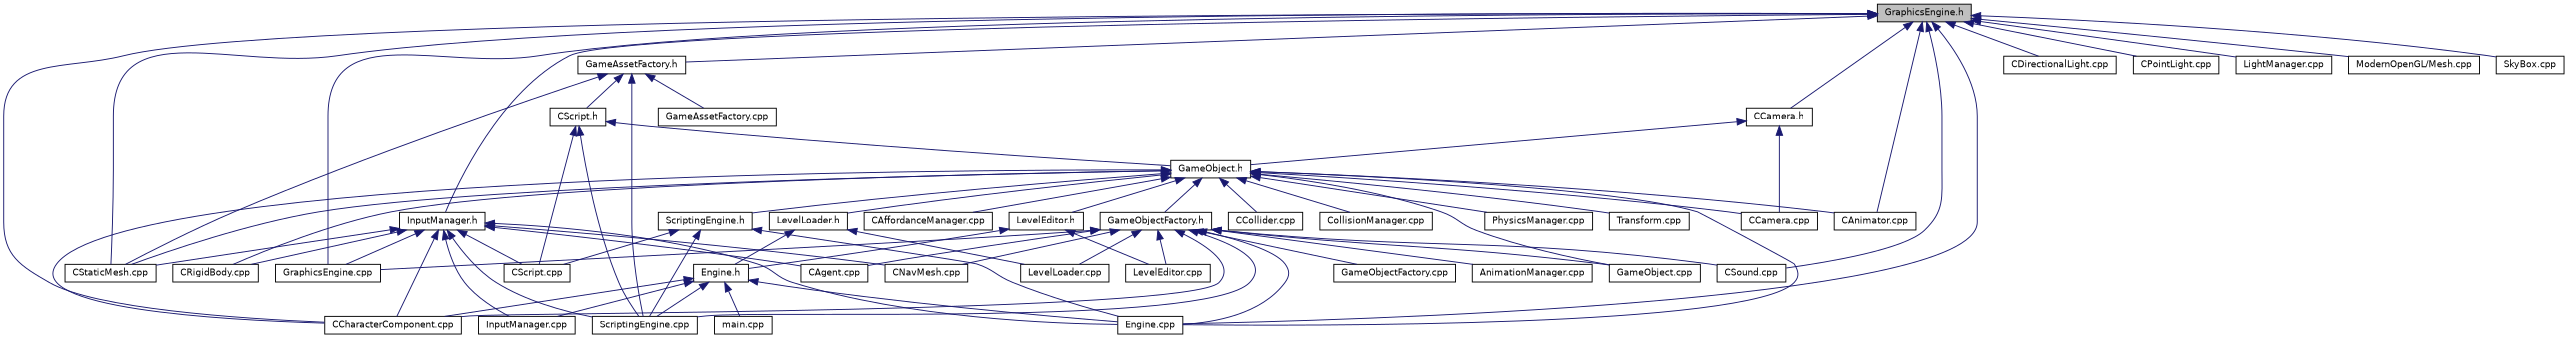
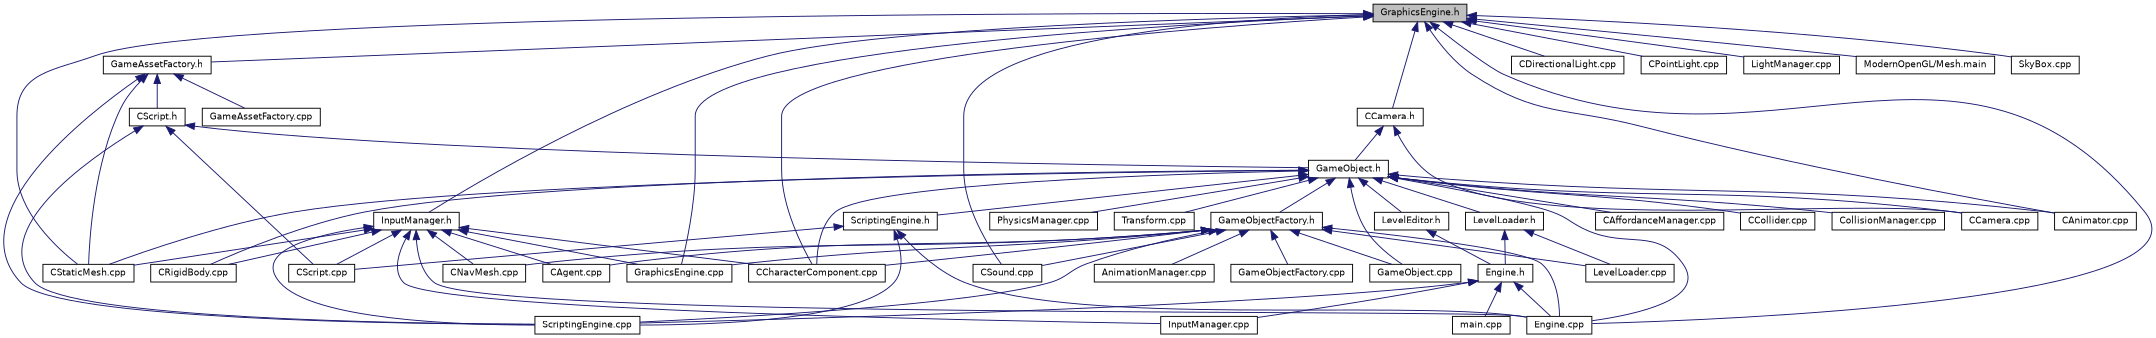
node "ModernOpenGL/Mesh.cpp": label "ModernOpenGL/Mesh.cpp" -> "ModernOpenGL/Mesh.main"
node "LevelEditor.cpp": removed
edge "CCharacterComponent.cpp" -> "Engine.h": removed
